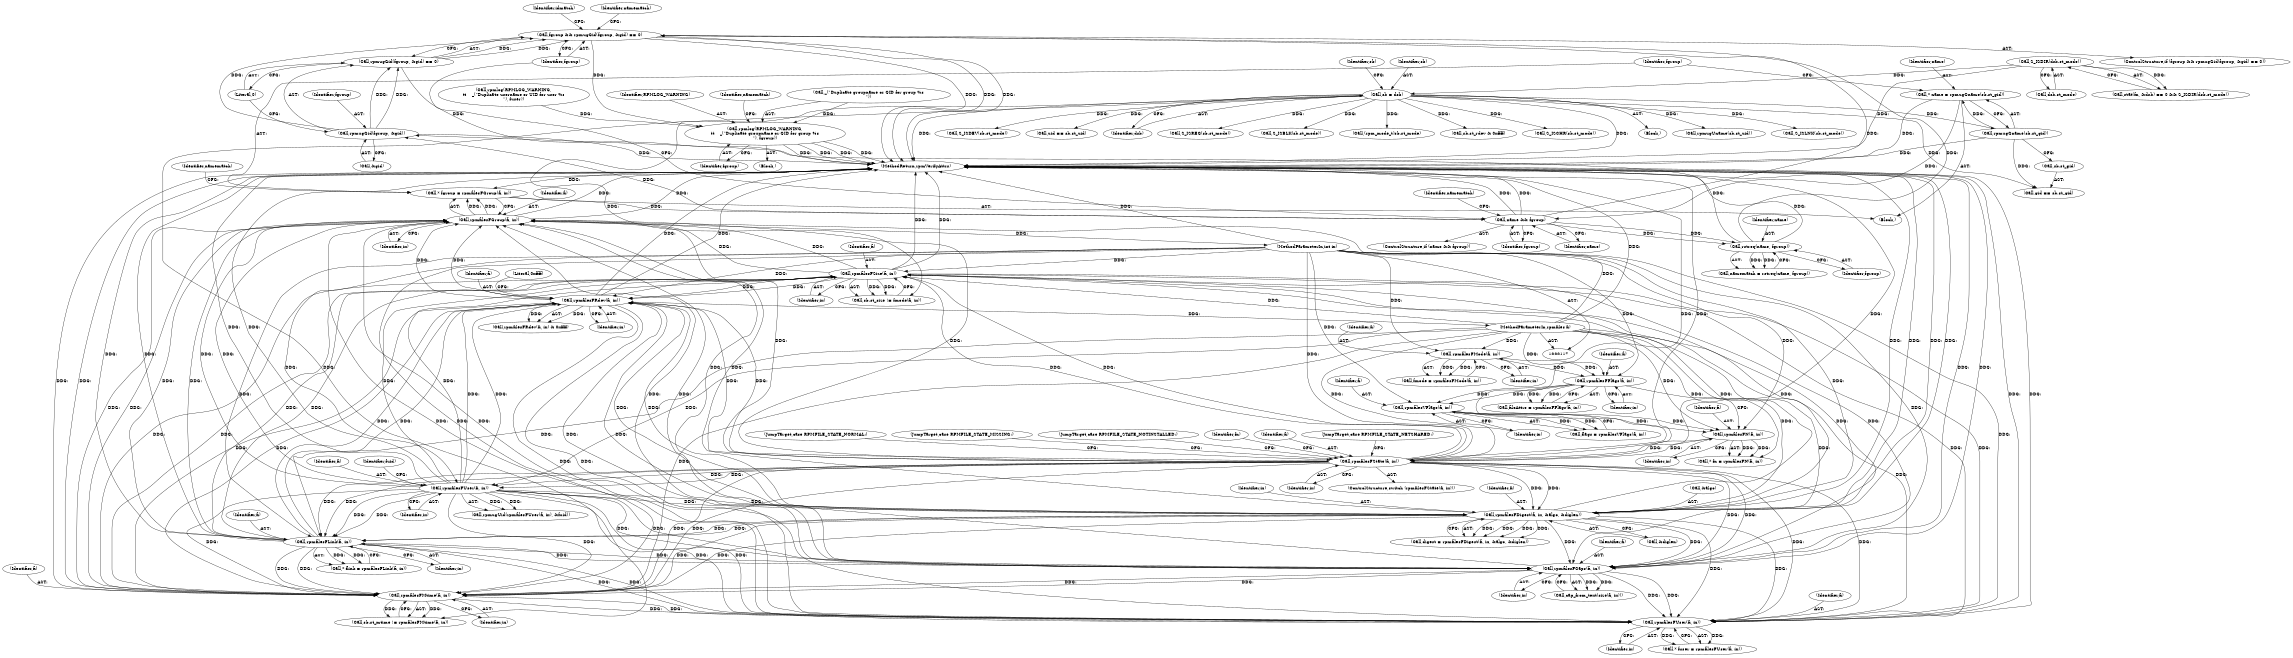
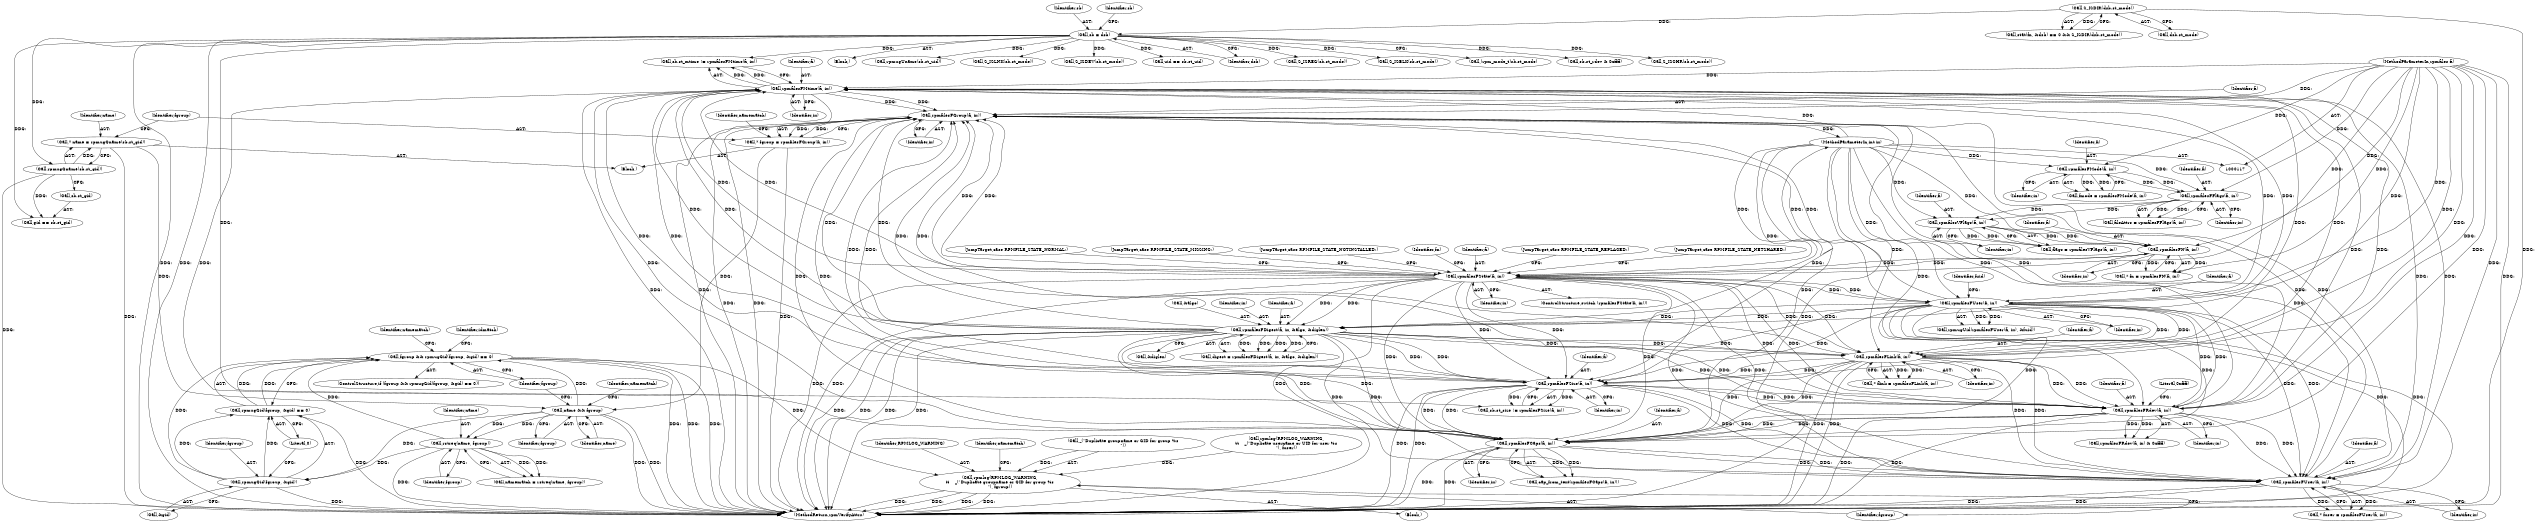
edge "(Call,sb = dsb)" -> "(Call,(rpm_mode_t)sb.st_mode)": label "DDG: " -> "CFG: "
edge "(MethodReturn,rpmVerifyAttrs)" -> "(Call,* fgroup = rpmfilesFGroup(fi, ix))": reversed
node "(ControlStructure,if (name && fgroup))": removed
node "(JumpTarget,case RPMFILE_STATE_REPLACED:)": added
node "(Call,sb.st_size != fmode(fi, ix))": label "(Call,sb.st_size != fmode(fi, ix))" -> "(Call,sb.st_size != rpmfilesFSize(fi, ix))"
edge "(Call,rpmfilesFRdev(fi, ix))" -> "(MethodParameterIn,rpmfiles fi)": reversed
edge "(MethodParameterIn,int ix)" -> "(Call,rpmfilesFCaps(fi, ix))": reversed
edge "(Call,rpmfilesFFlags(fi, ix))" -> "(Call,rpmfilesFN(fi, ix))": now "(Call,* fn = rpmfilesFN(fi, ix))" -> "(Call,rpmfilesFN(fi, ix))"
node "(Call,cap_from_text(size(fi, ix)))": label "(Call,cap_from_text(size(fi, ix)))" -> "(Call,cap_from_text(rpmfilesFCaps(fi, ix)))"
